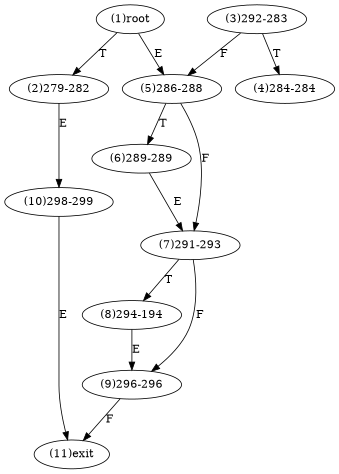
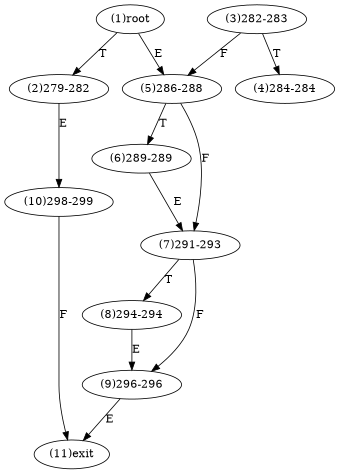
node "(3)292-283": label "(3)292-283" -> "(3)282-283"
edge "(10)298-299" -> "(11)exit": label "E" -> "F"
node "(8)294-194": label "(8)294-194" -> "(8)294-294"
edge "(9)296-296" -> "(11)exit": label "F" -> "E"
